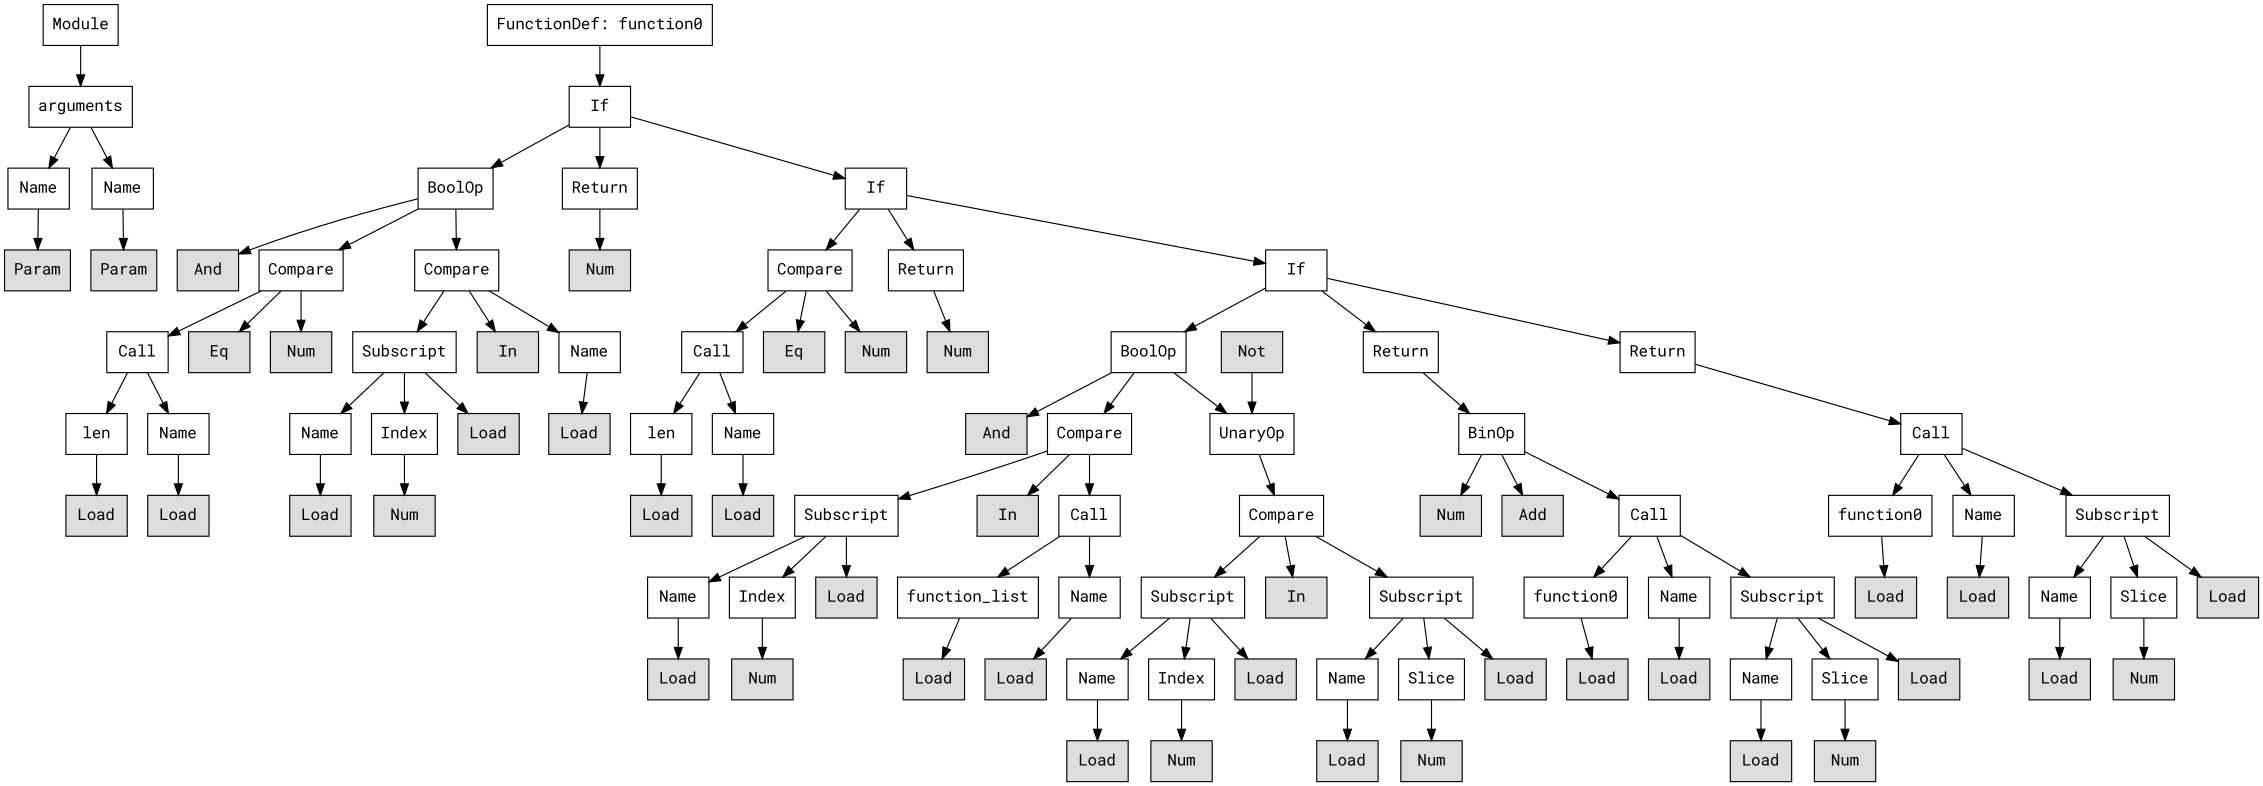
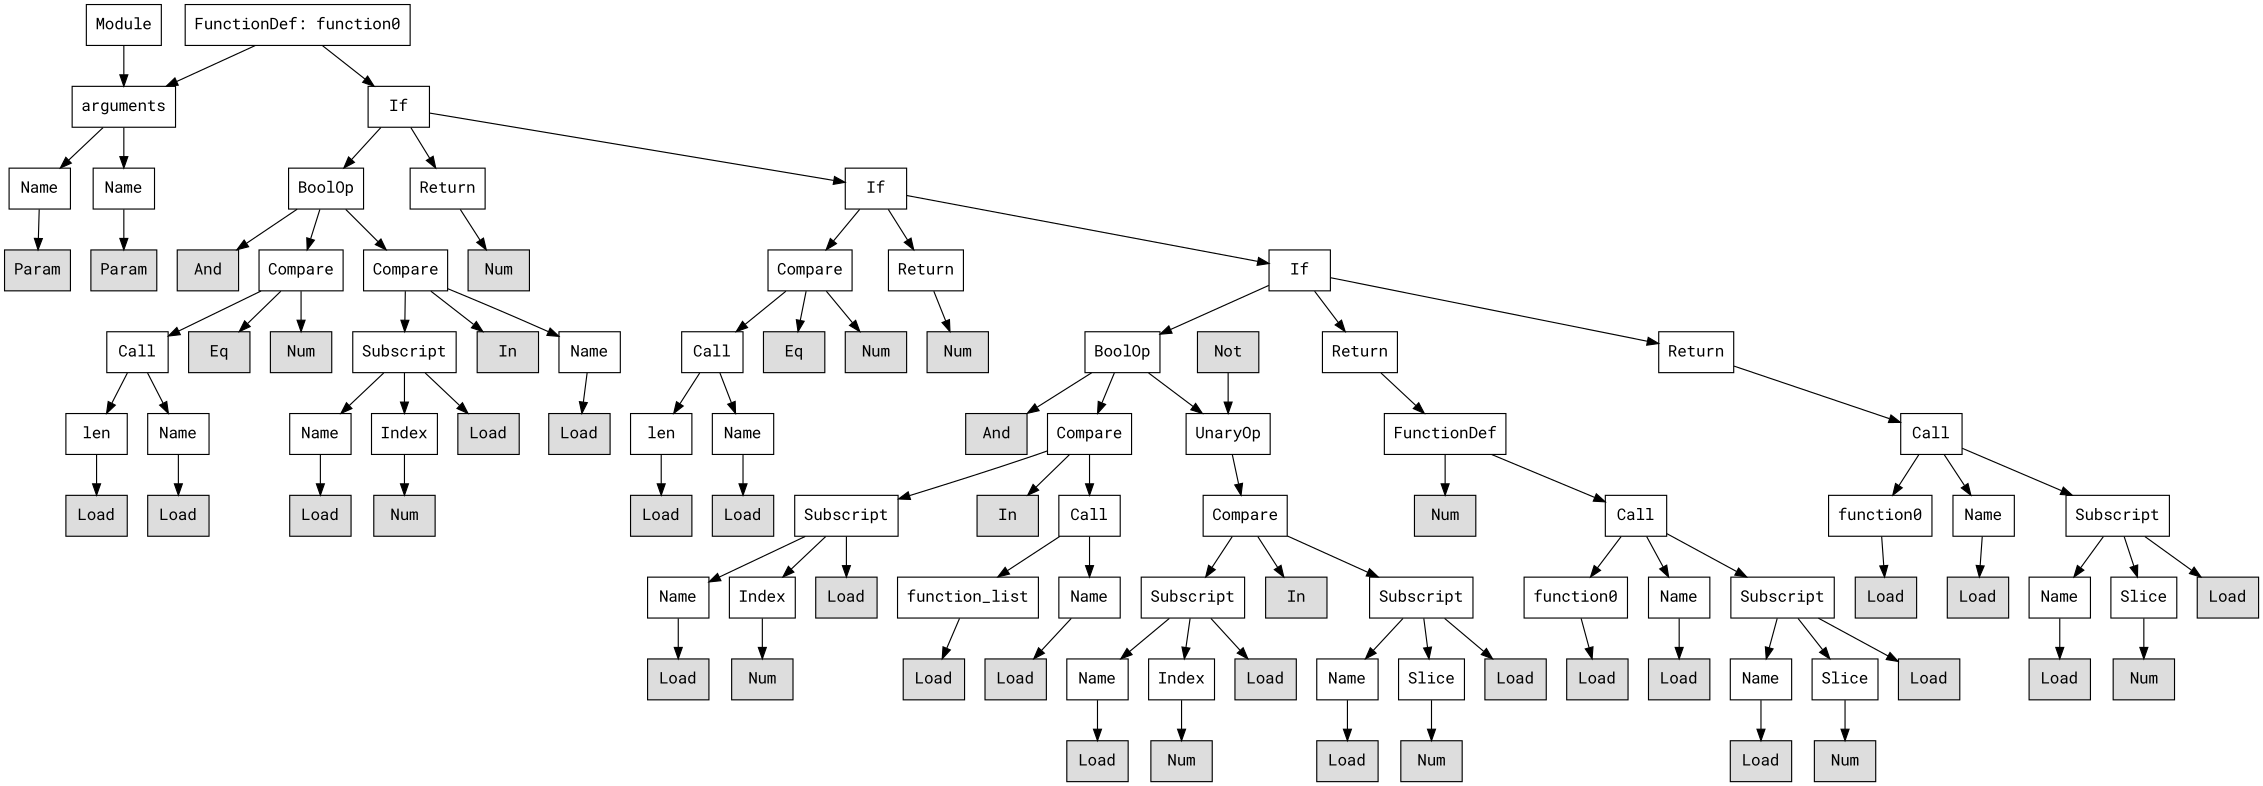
edge "FunctionDef: function0" -> "arguments": added
node "BinOp": label "BinOp" -> "FunctionDef"
node "Add": removed
